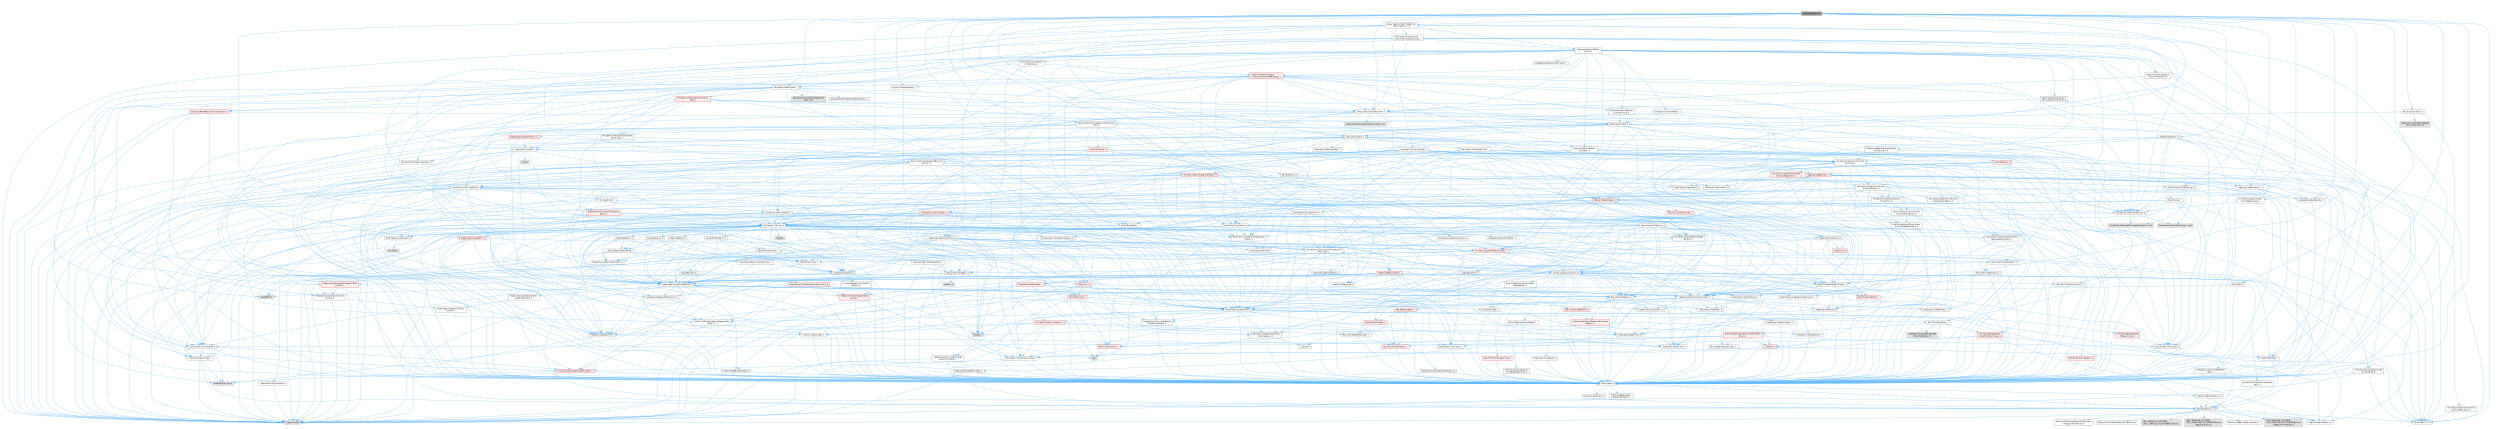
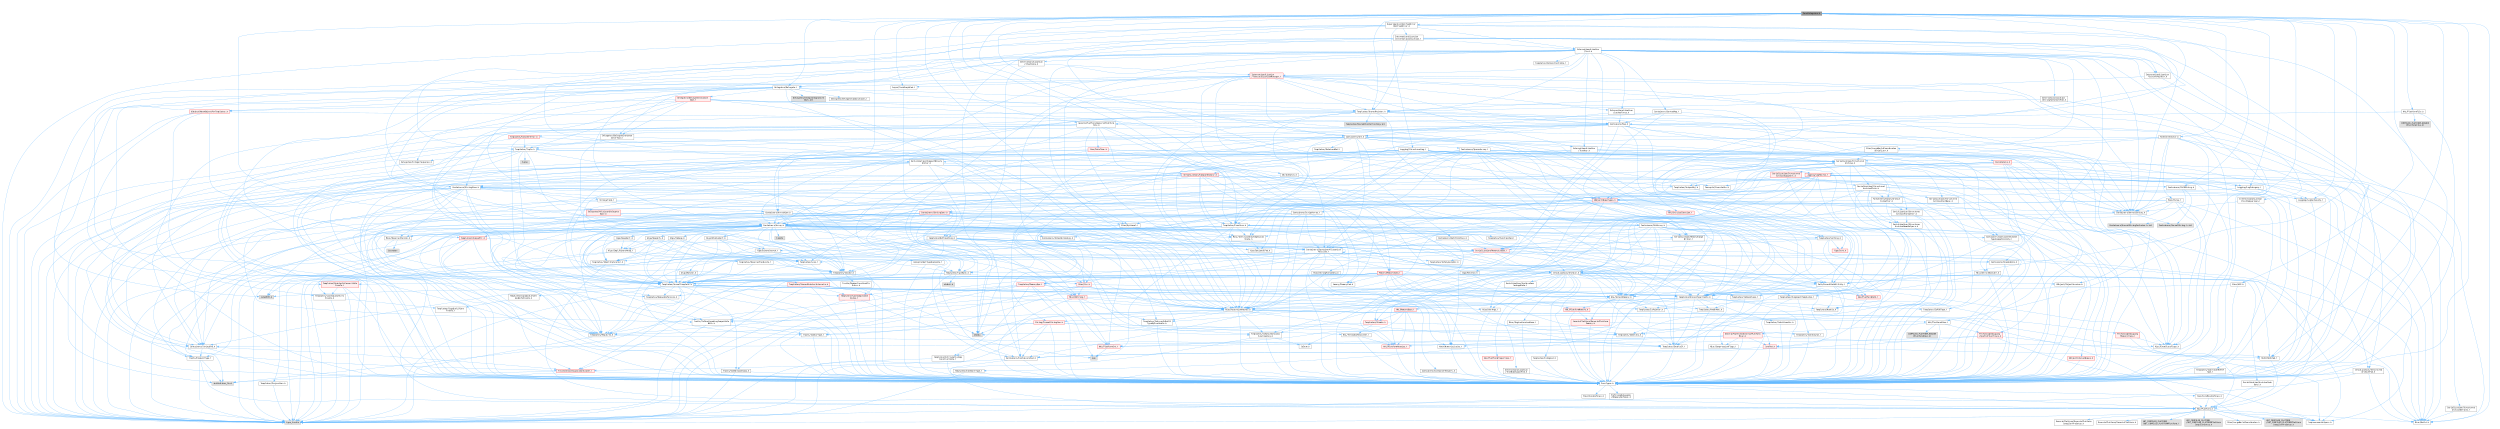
node "Templates/IsPolymorphic.h": added
